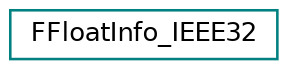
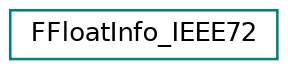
node "FFloatInfo_IEEE32": label "FFloatInfo_IEEE32" -> "FFloatInfo_IEEE72"
